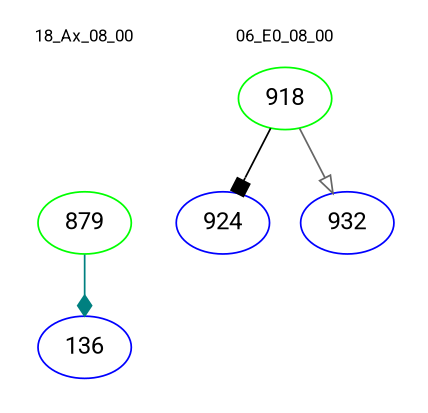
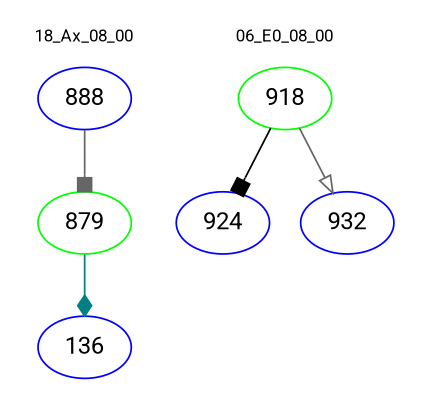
node "888": added
